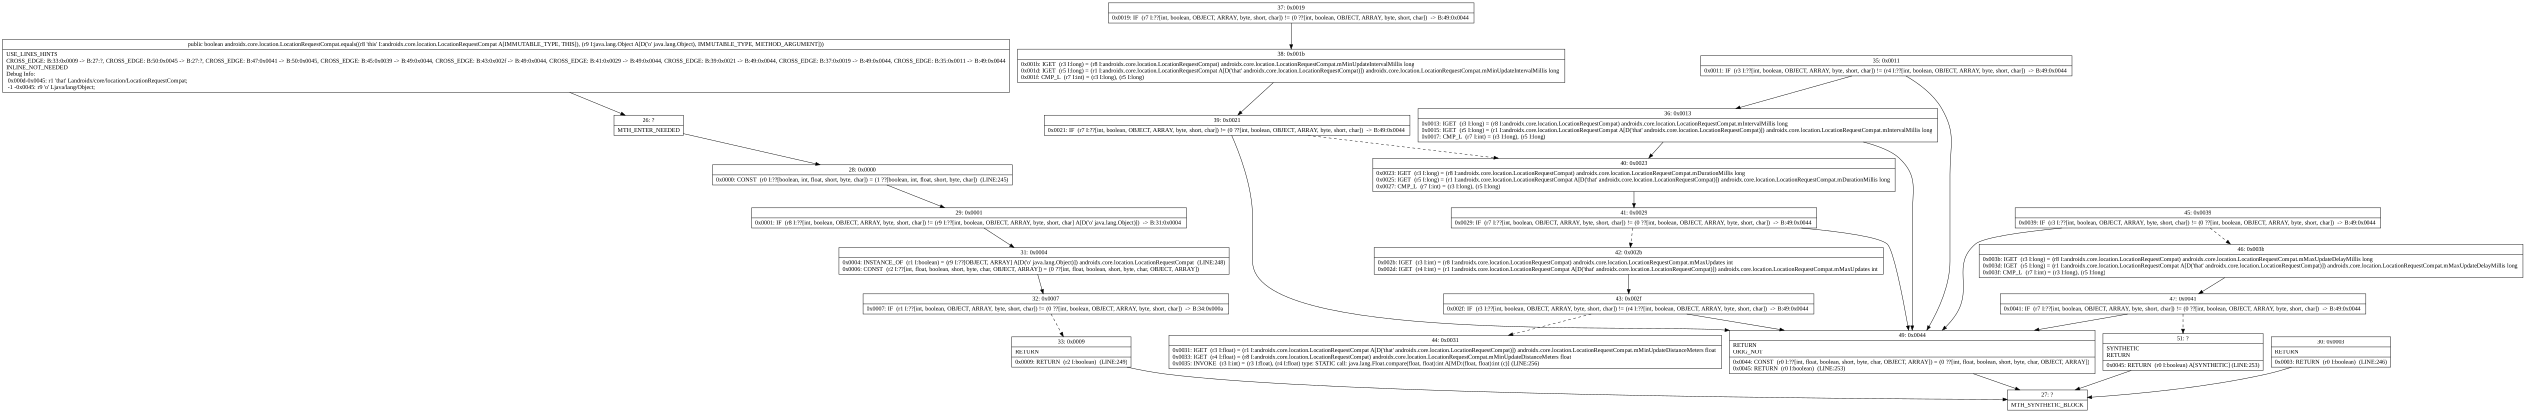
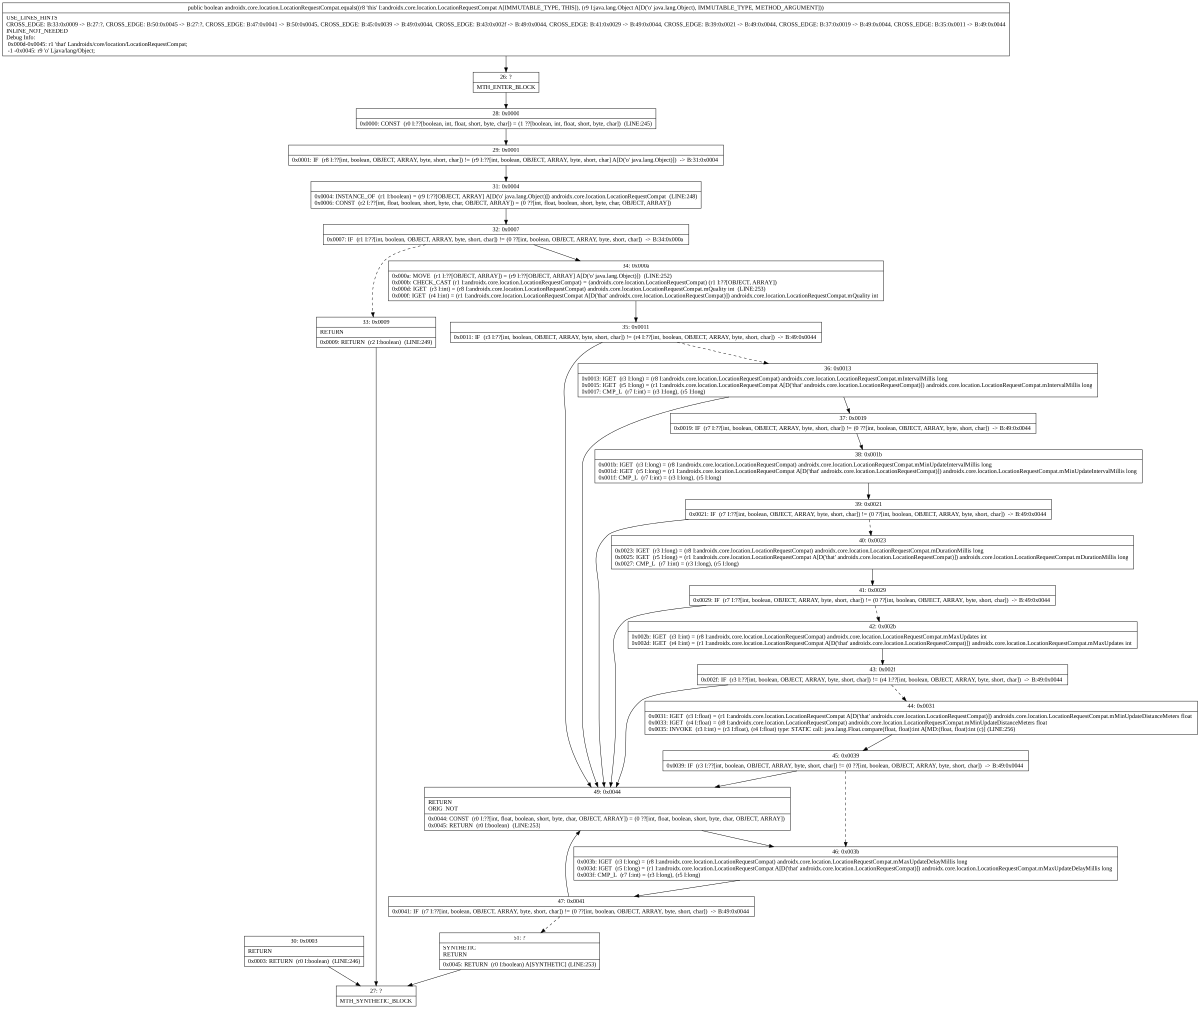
edge "35: 0x0011" -> "36: 0x0013": style solid -> dashed
node "26: ?": text "MTH_ENTER_NEEDED" -> "MTH_ENTER_BLOCK"
edge "36: 0x0013" -> "40: 0x0023": now "36: 0x0013" -> "37: 0x0019"
node "34: 0x000a": added
edge "49: 0x0044" -> "27: ?": now "49: 0x0044" -> "46: 0x003b"
edge "44: 0x0031" -> "45: 0x0039": added
